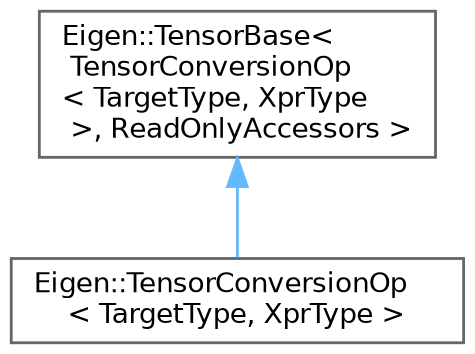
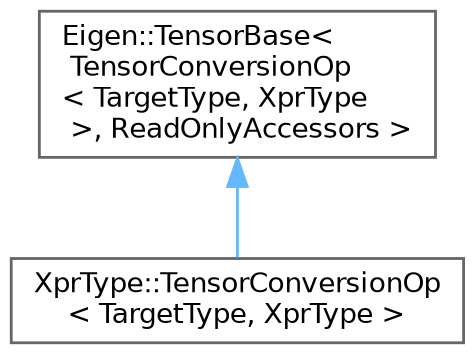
node "Eigen::TensorConversionOp < TargetType, XprType >": label "Eigen::TensorConversionOp < TargetType, XprType >" -> "XprType::TensorConversionOp < TargetType, XprType >"
